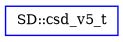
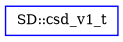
node "SD::csd_v5_t": label "SD::csd_v5_t" -> "SD::csd_v1_t"
